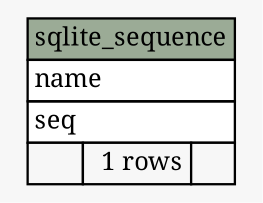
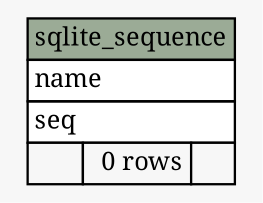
node "sqlite_sequence": text "1 rows" -> "0 rows"
